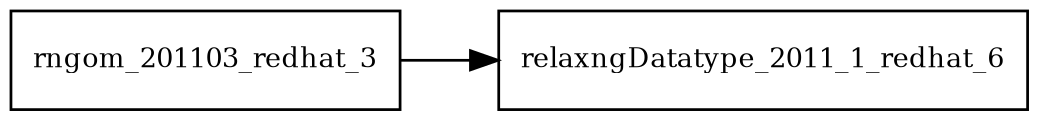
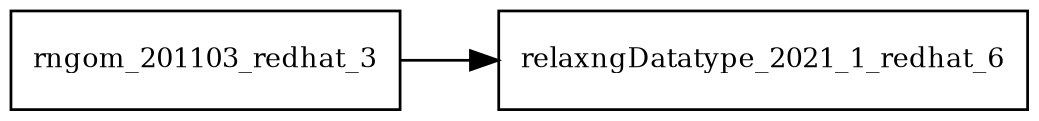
node "relaxngDatatype_2011_1_redhat_6": label "relaxngDatatype_2011_1_redhat_6" -> "relaxngDatatype_2021_1_redhat_6"
